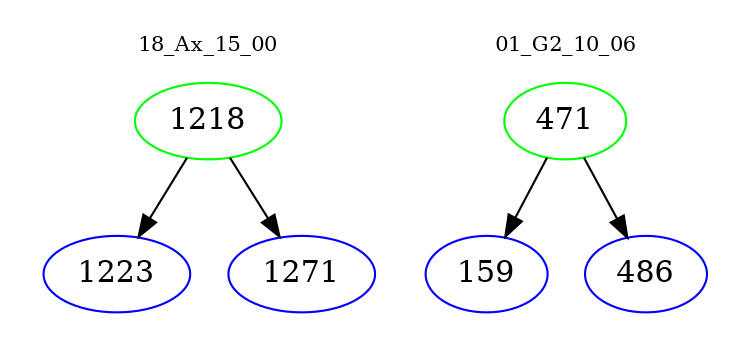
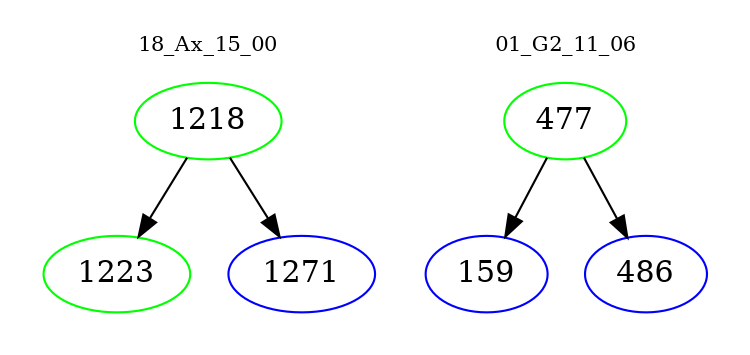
cluster "01_G2_10_06": label "01_G2_10_06" -> "01_G2_11_06"
node "471": label "471" -> "477"
node "1223": color blue -> green
